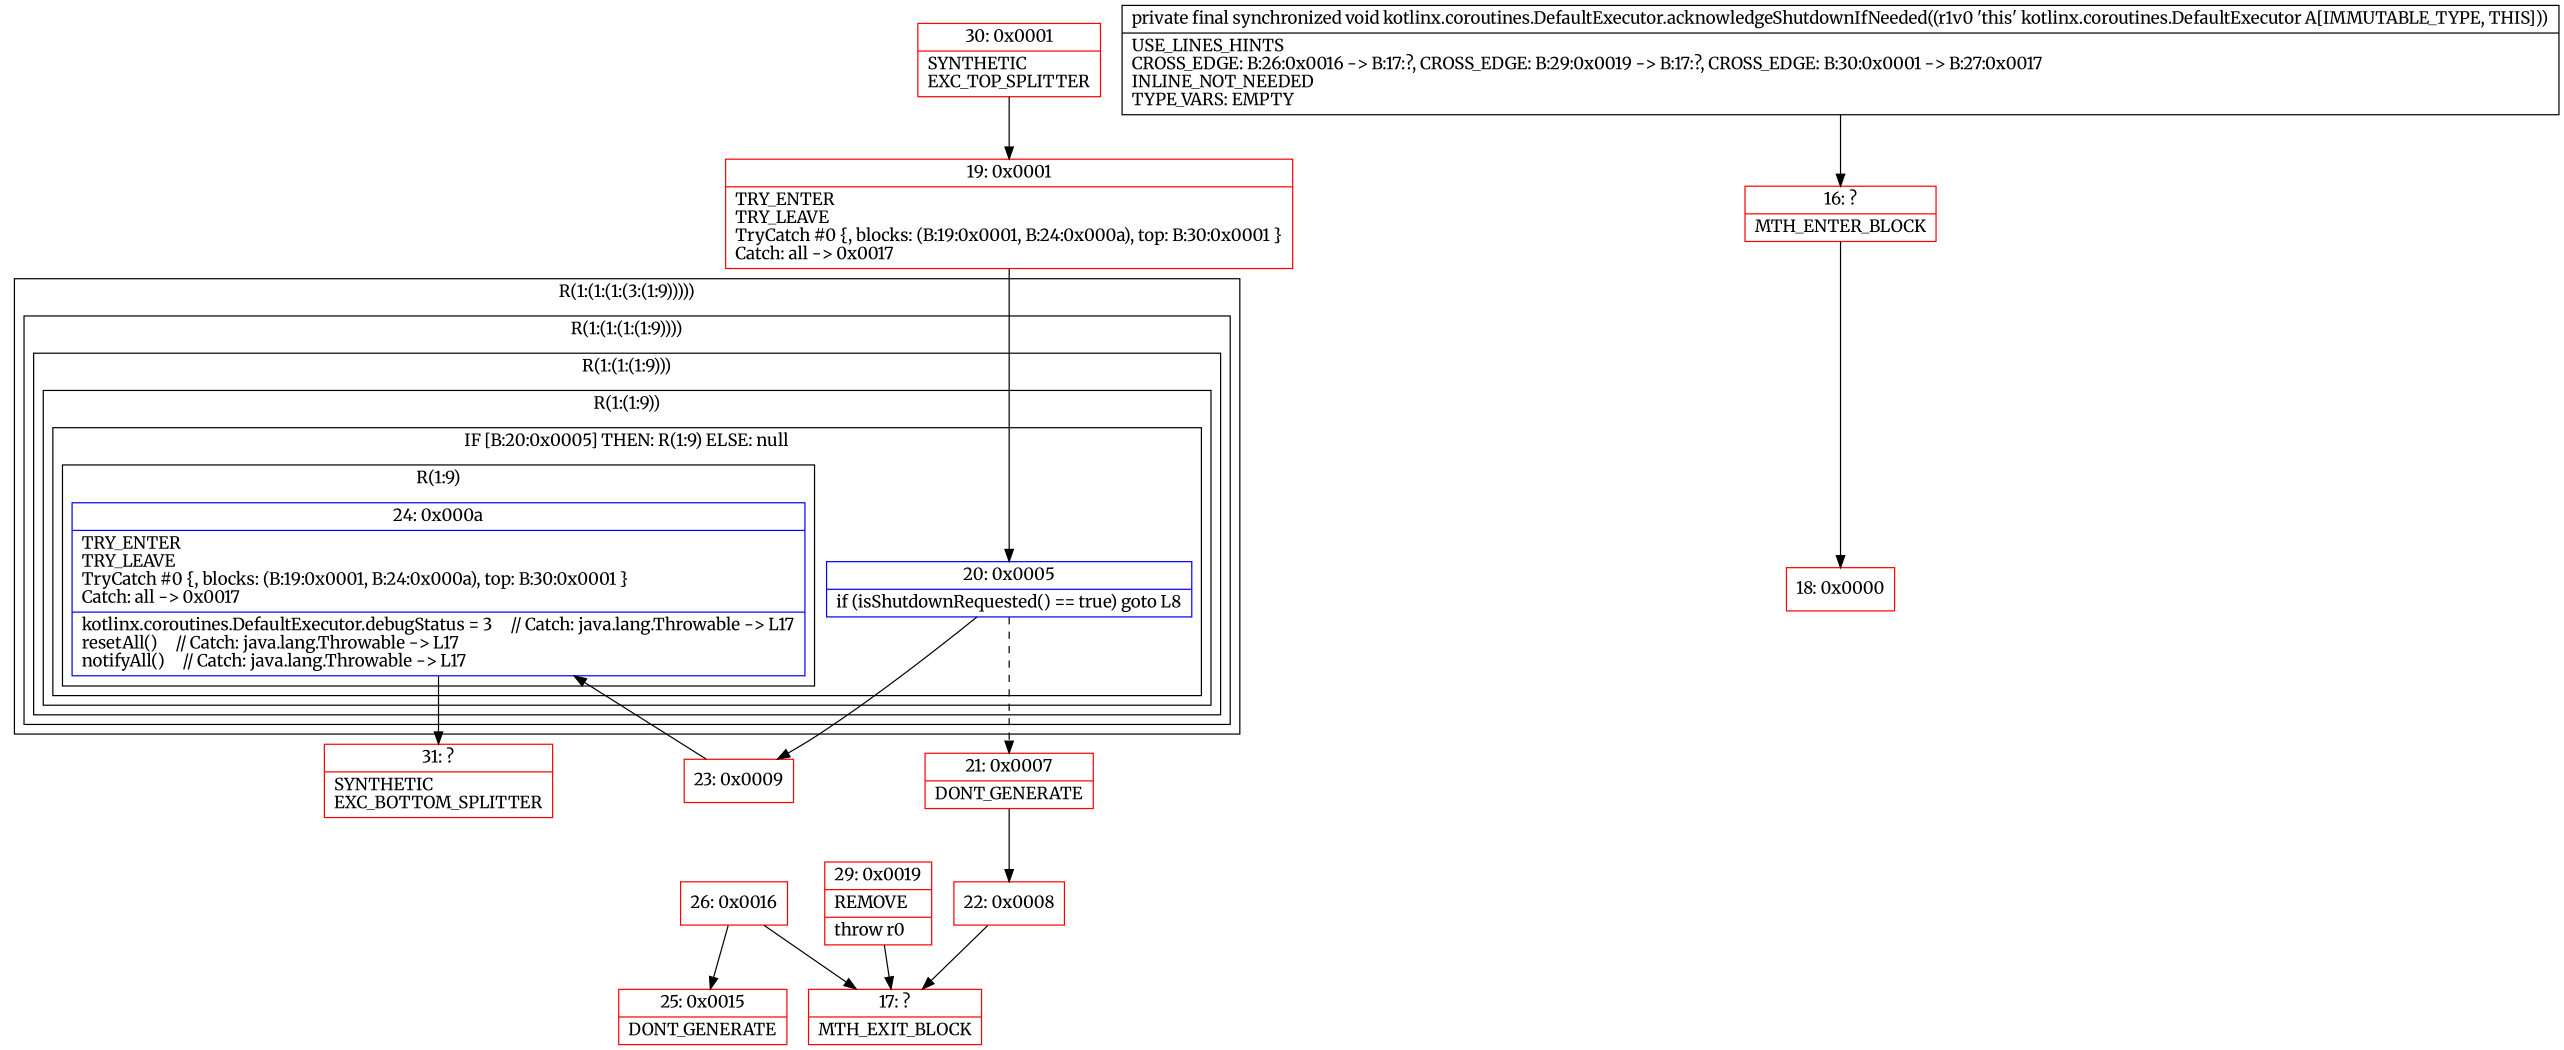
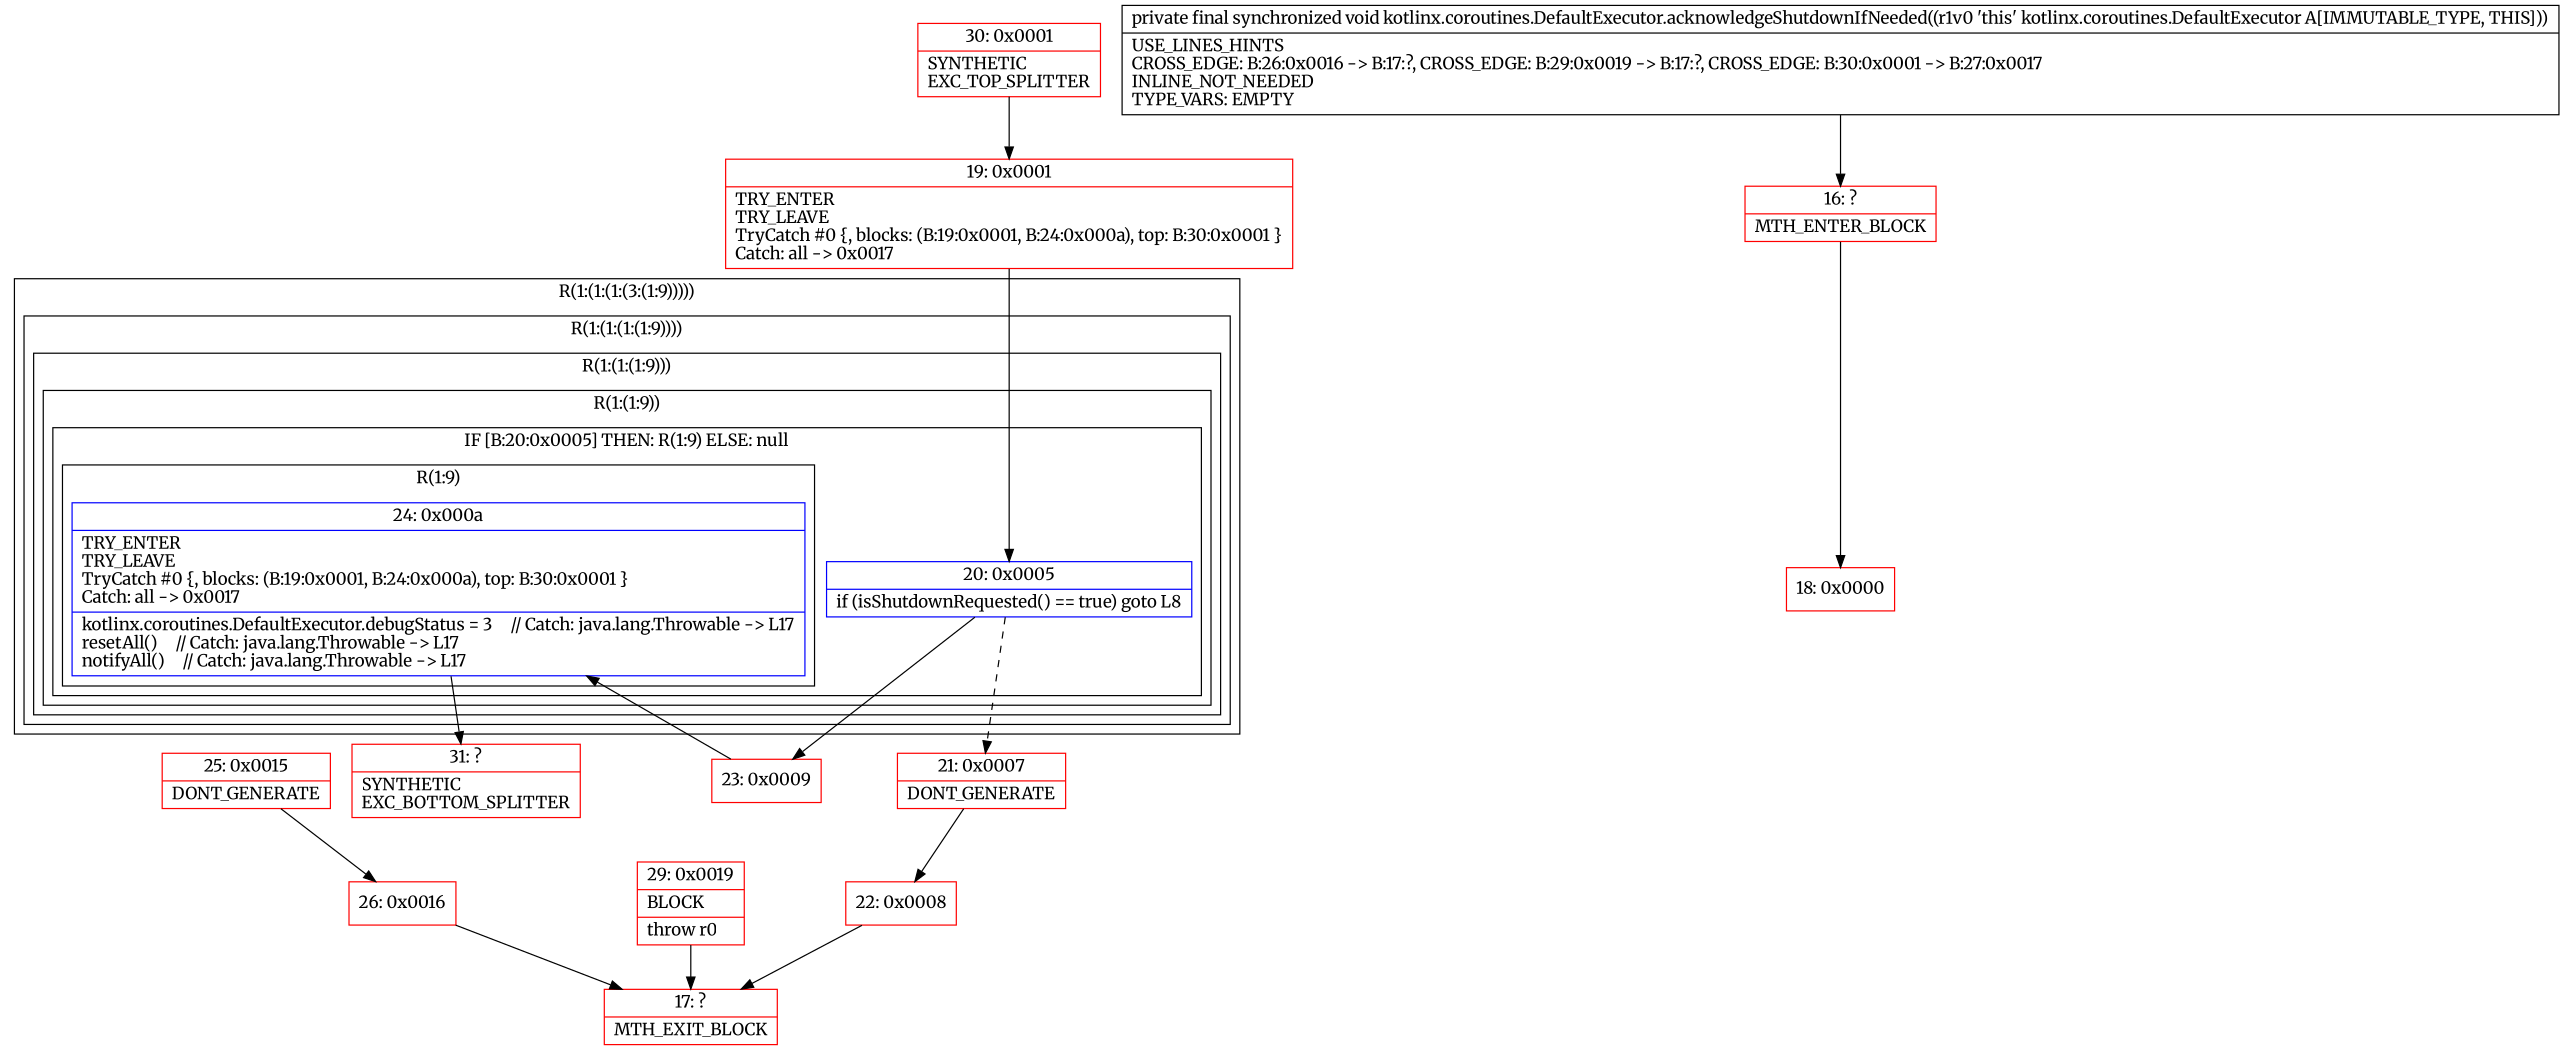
node "29: 0x0019": text "REMOVE" -> "BLOCK"
edge "26: 0x0016" -> "25: 0x0015": reversed
